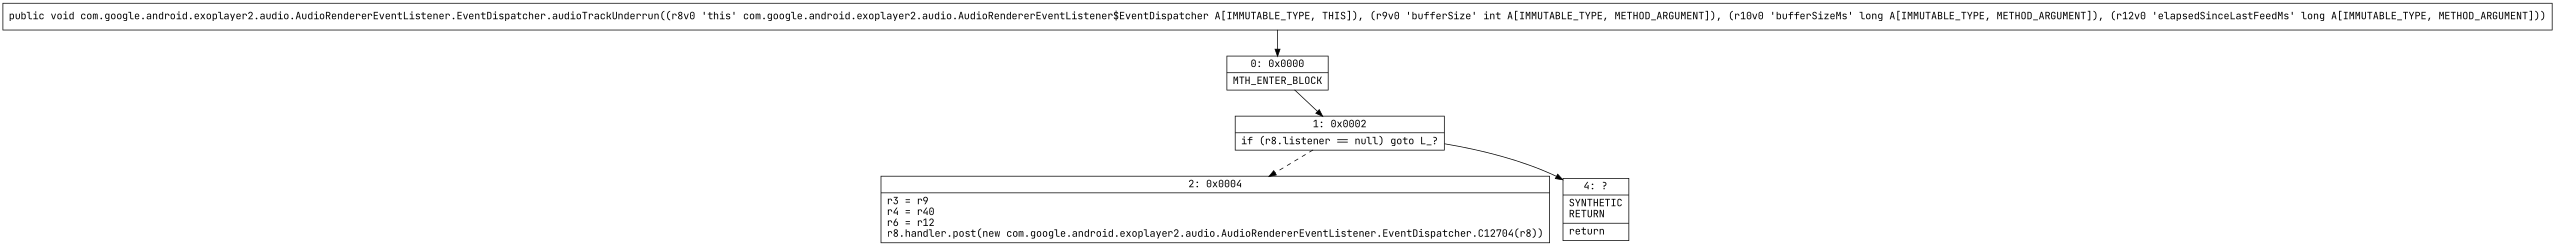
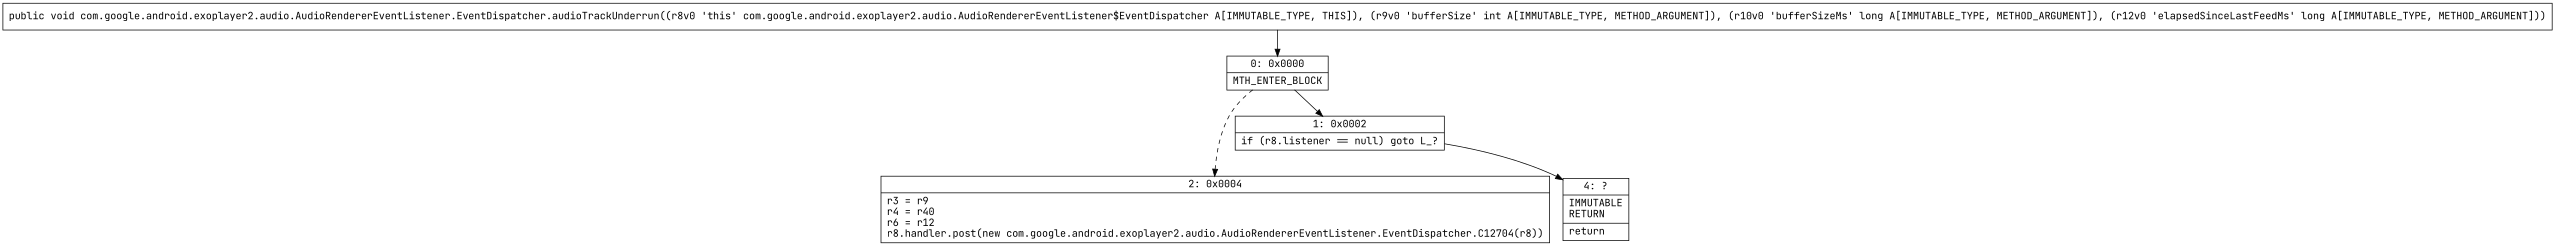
edge "1: 0x0002" -> "2: 0x0004": now "0: 0x0000" -> "2: 0x0004"
node "4: ?": text "SYNTHETIC" -> "IMMUTABLE"
